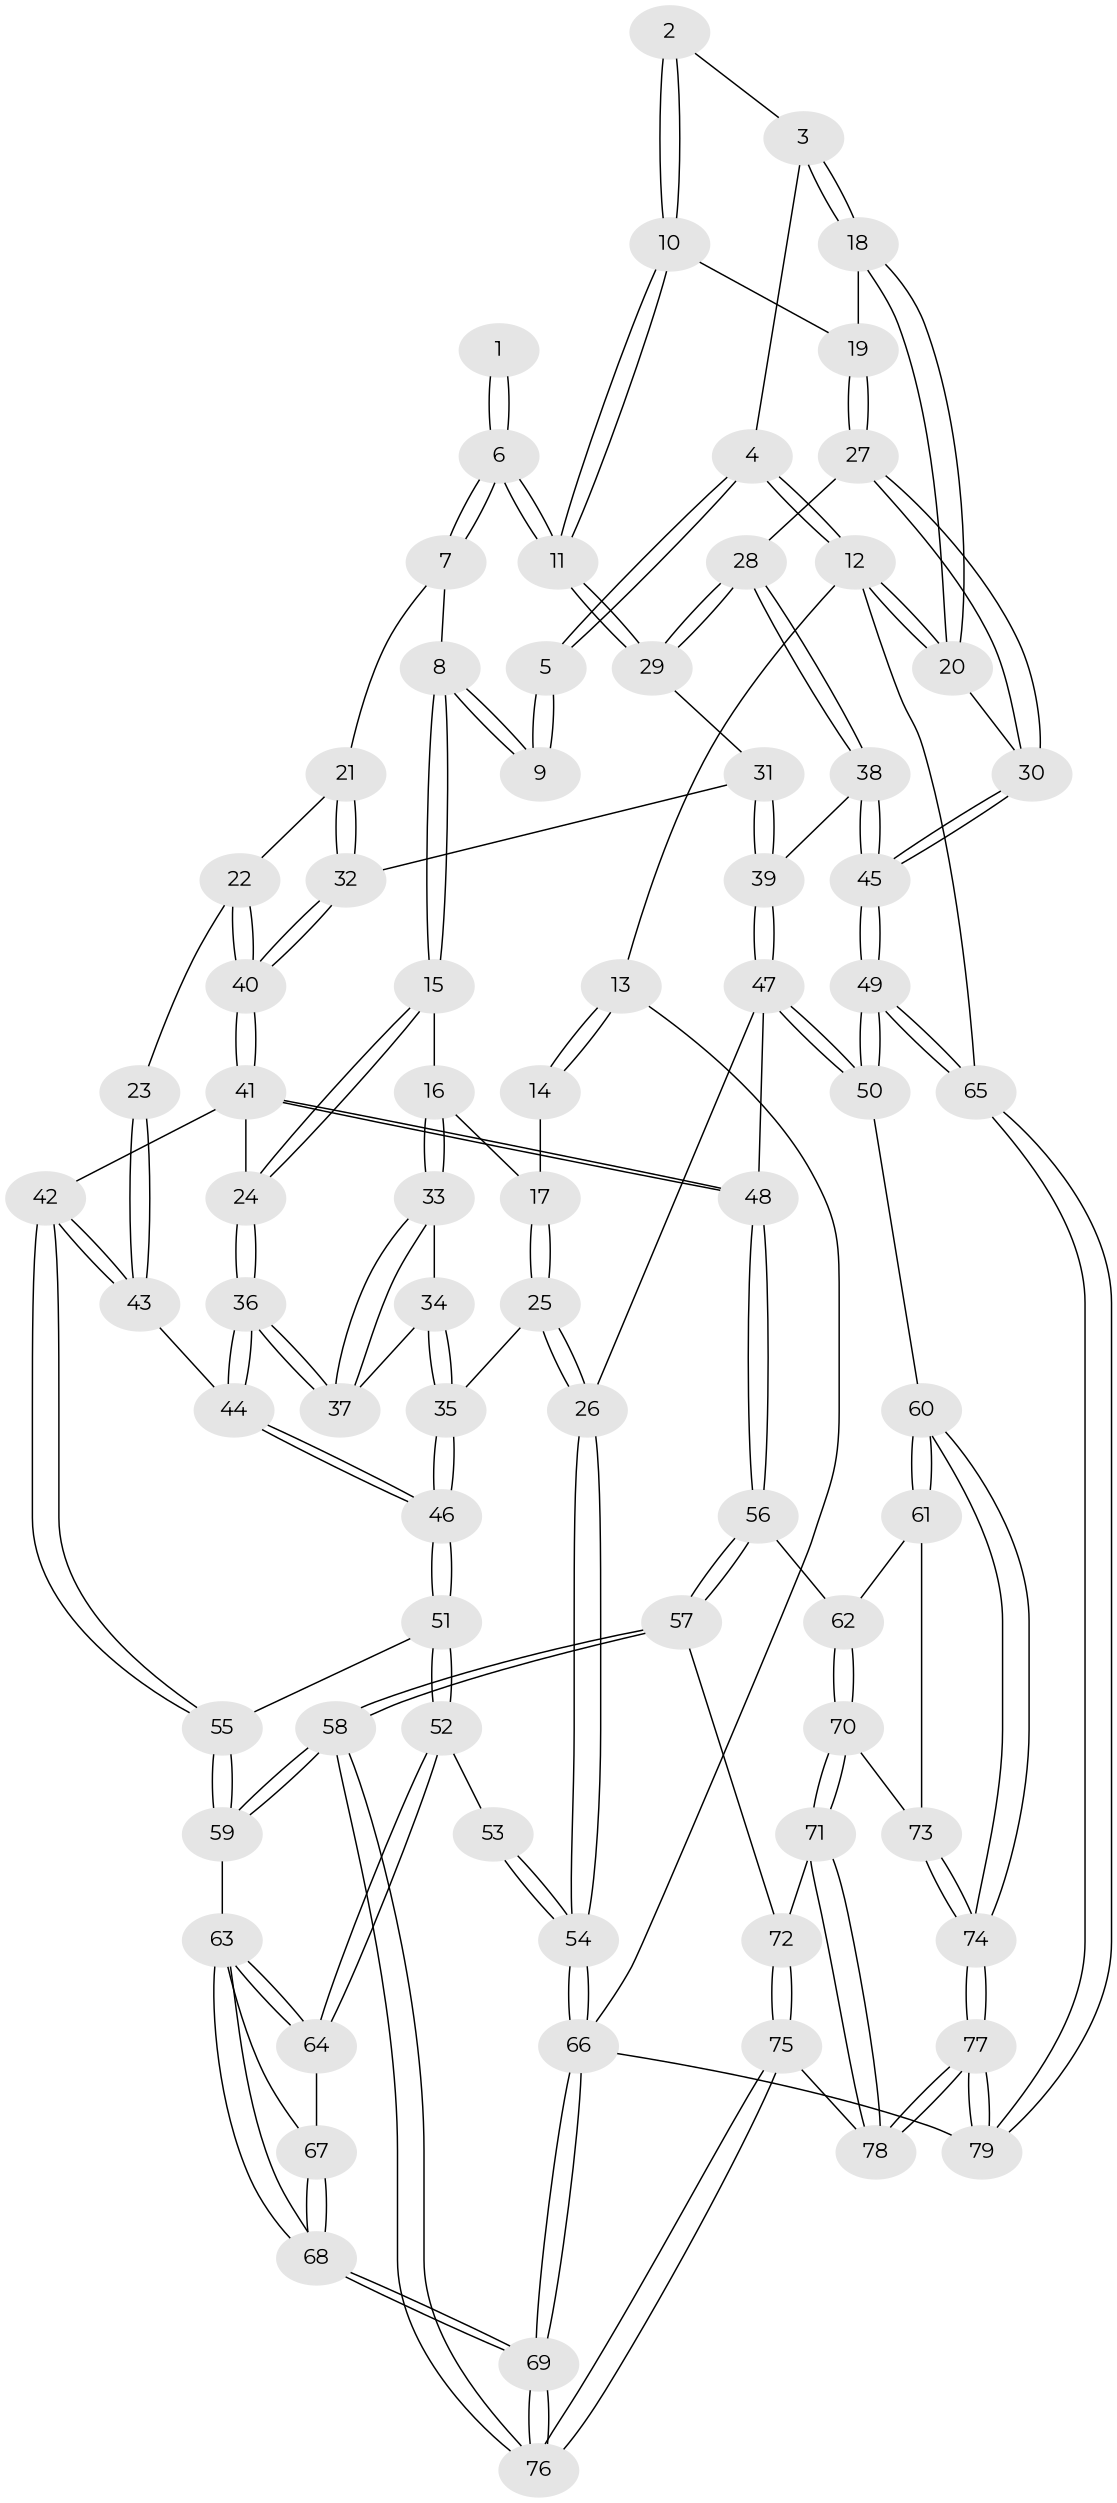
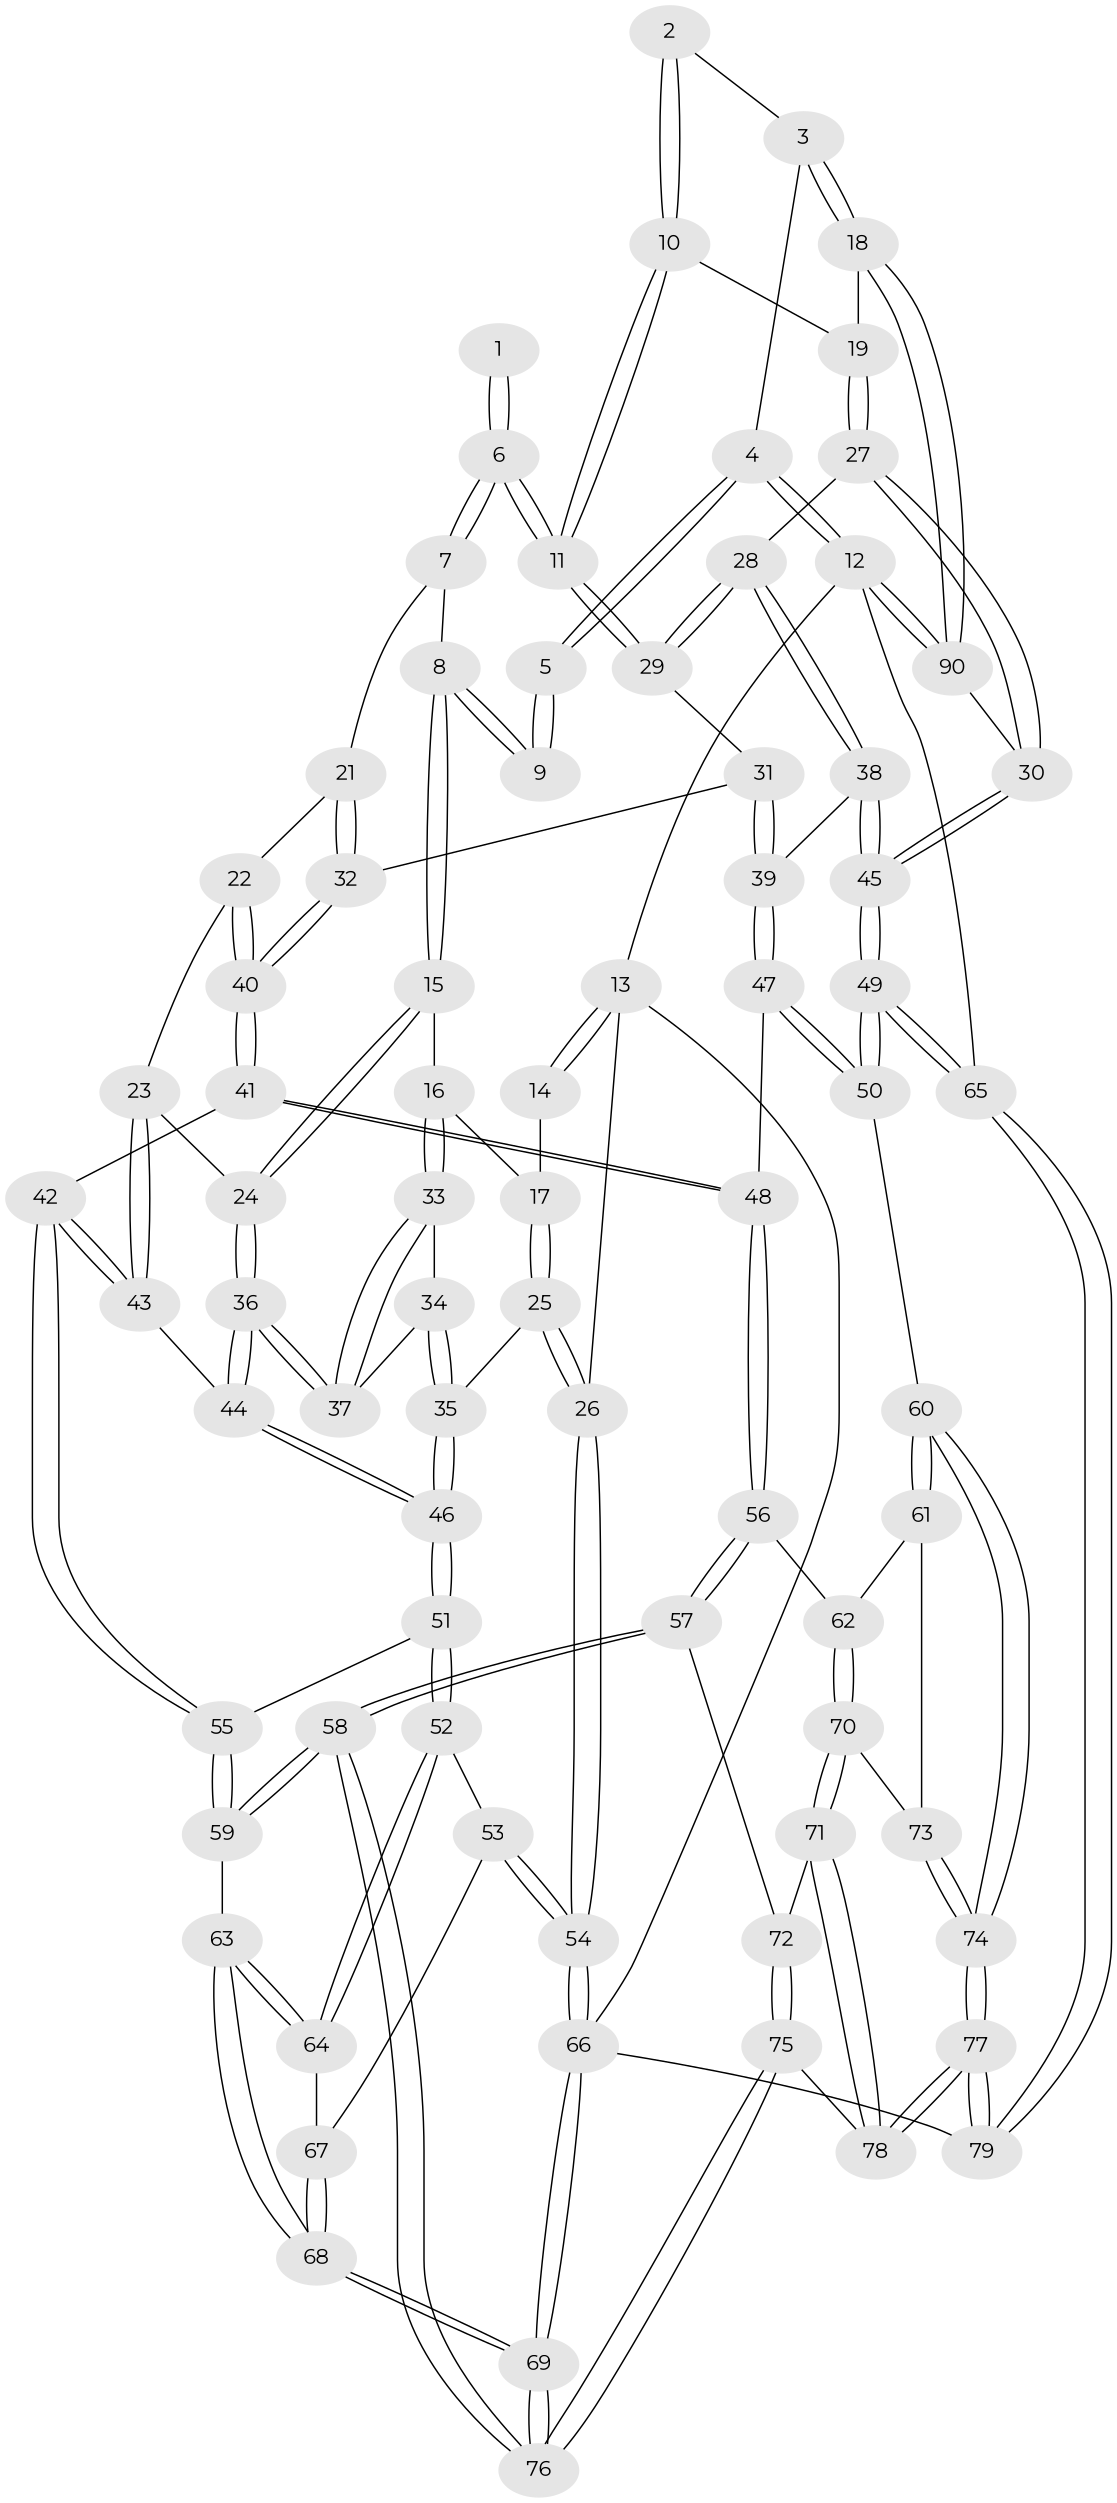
node "20": label "20" -> "90"
edge "41" -- "24": now "23" -- "24"
edge "47" -- "26": now "13" -- "26"
edge "63" -- "67": now "53" -- "67"
